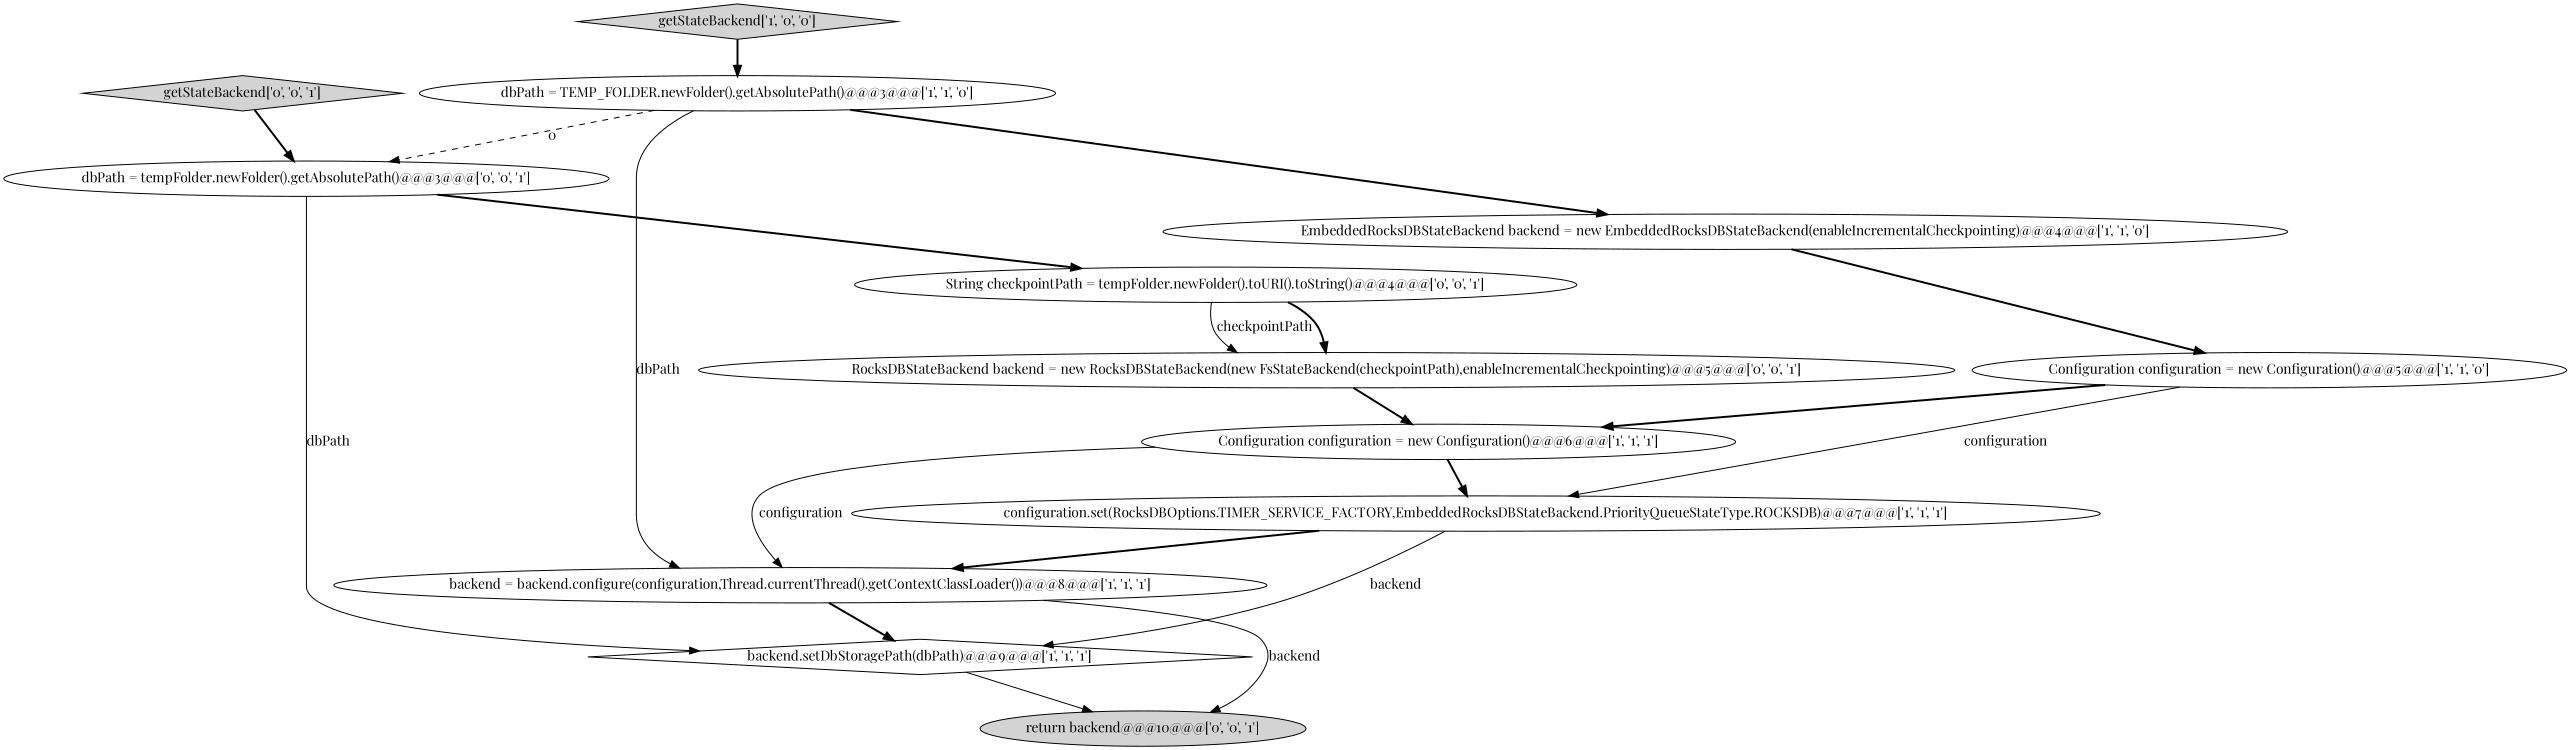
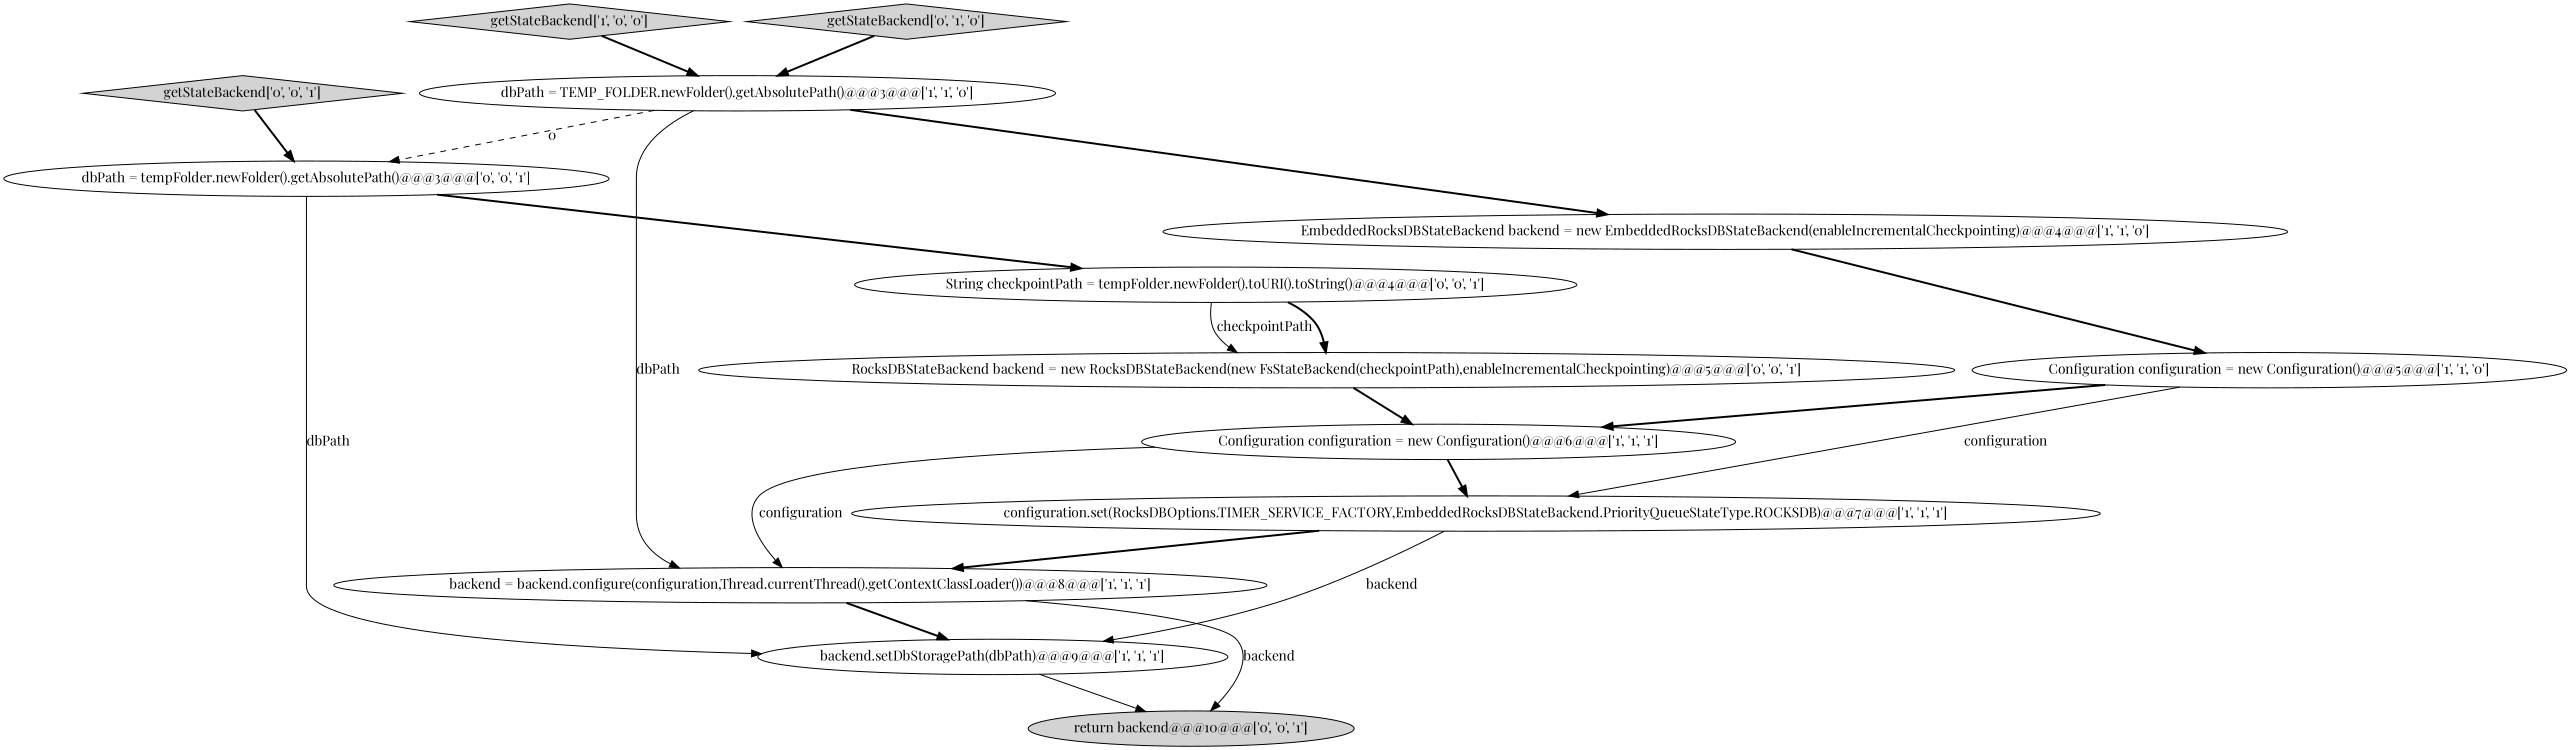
node "getStateBackend['0', '1', '0']": added
node "backend.setDbStoragePath(dbPath)@@@9@@@['1', '1', '1']": shape diamond -> ellipse
